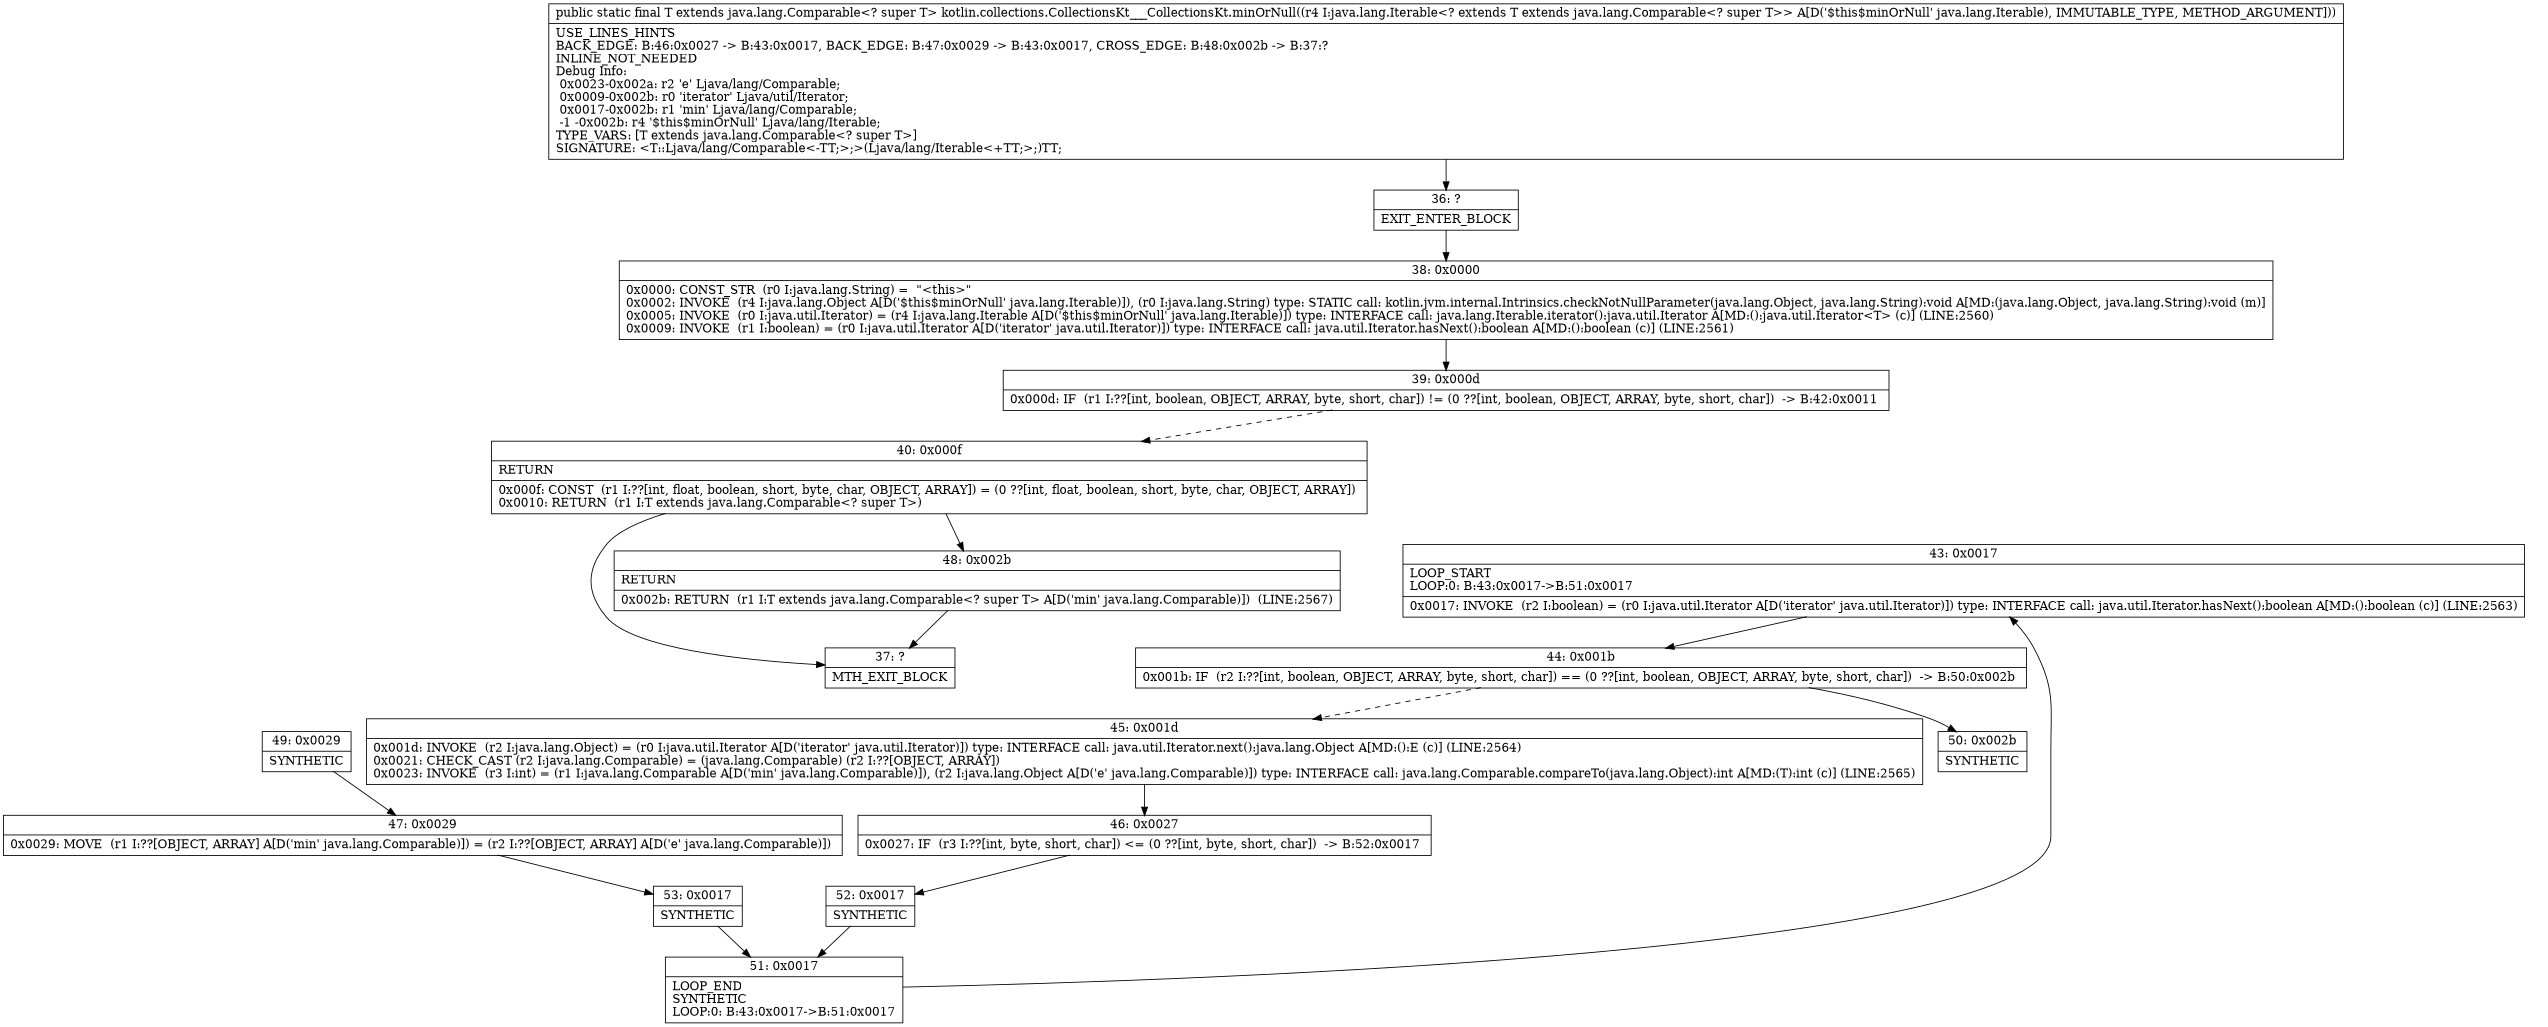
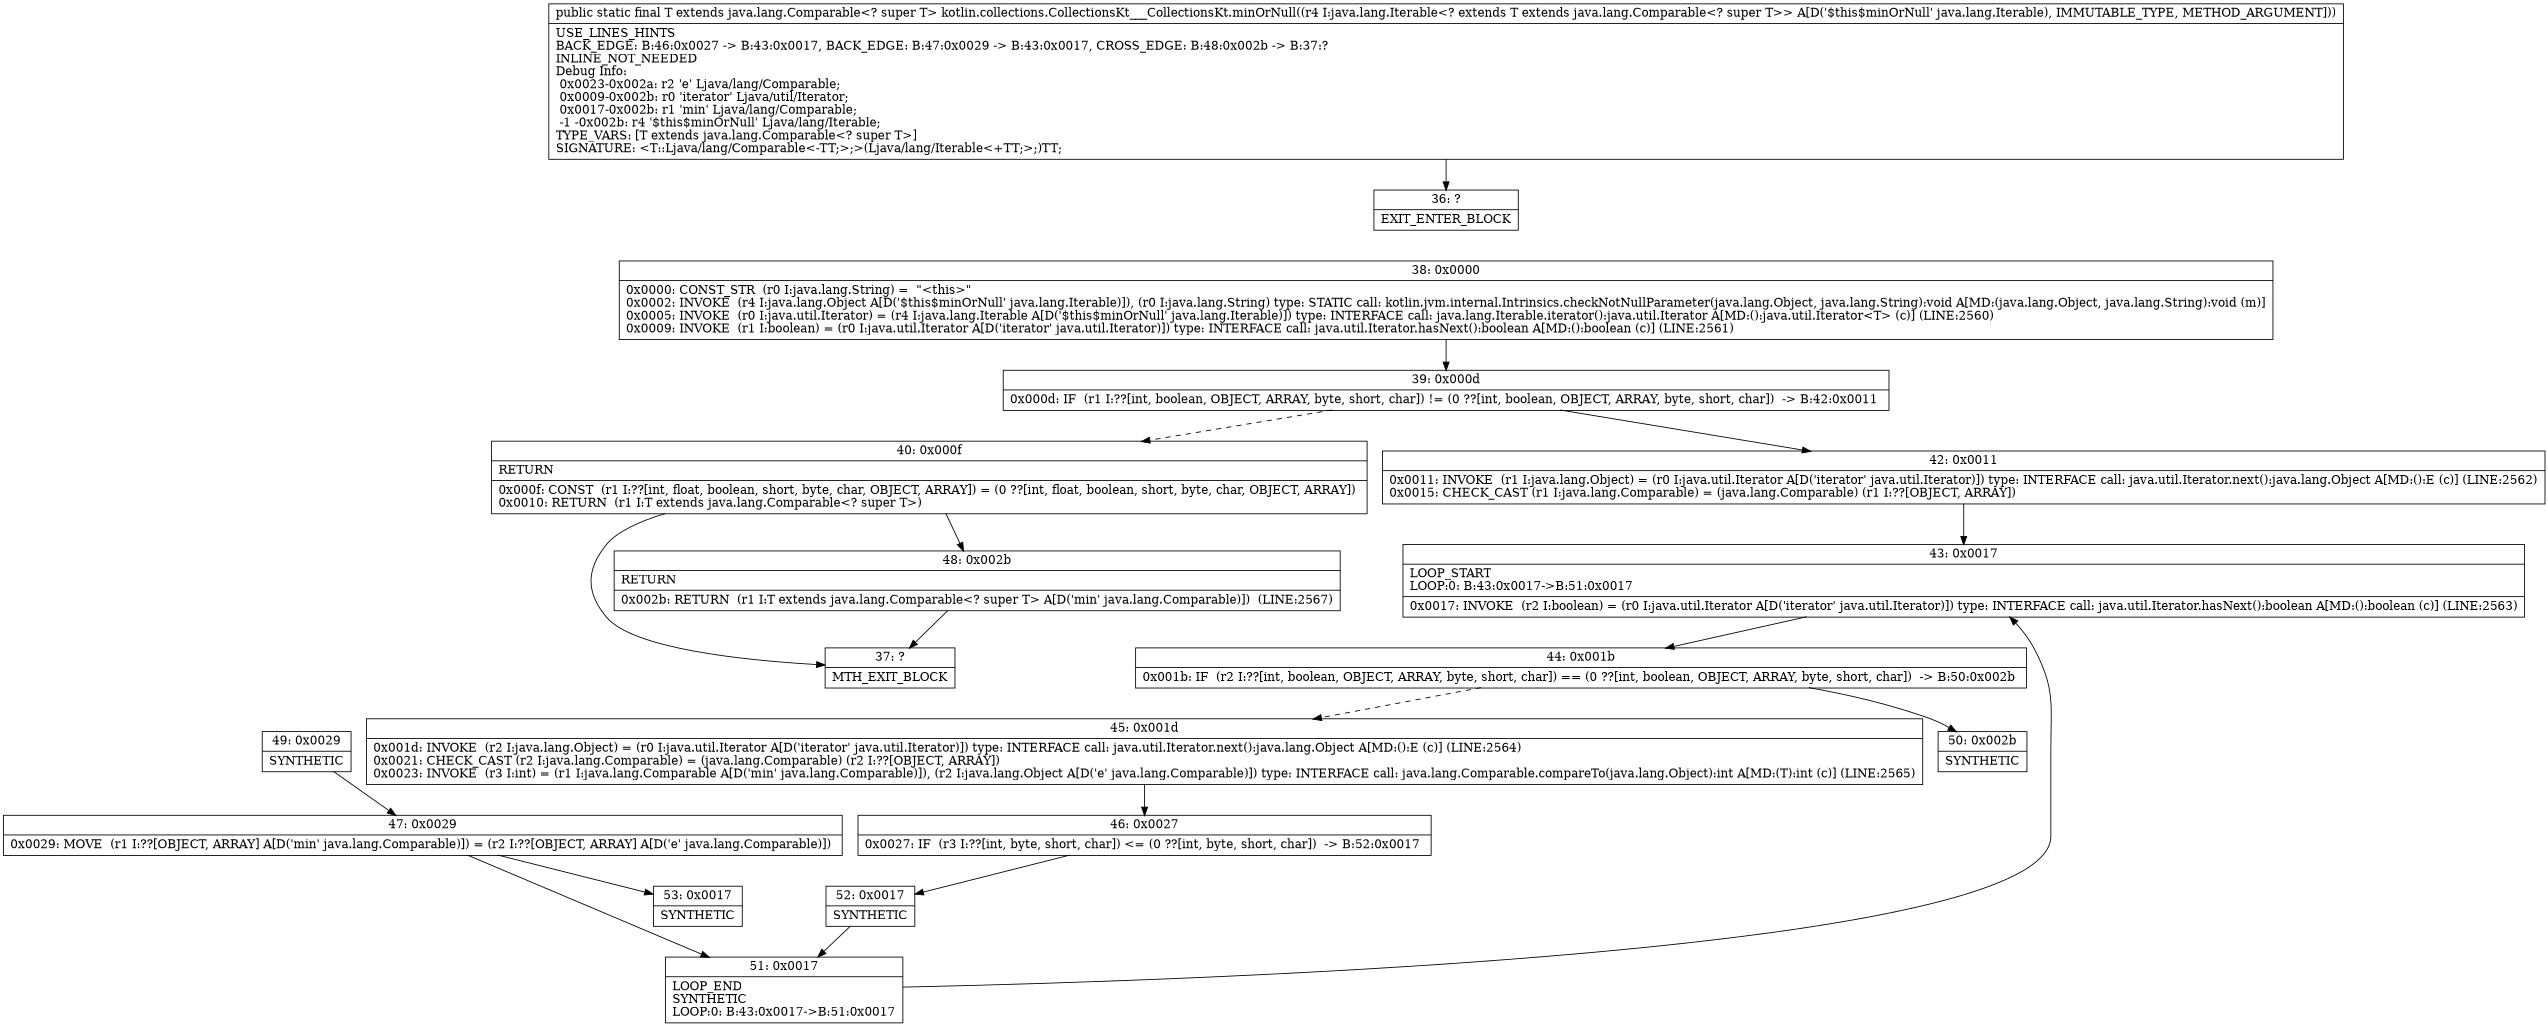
edge "36: ?" -> "38: 0x0000": removed
node "42: 0x0011": added
edge "53: 0x0017" -> "51: 0x0017": now "47: 0x0029" -> "51: 0x0017"
